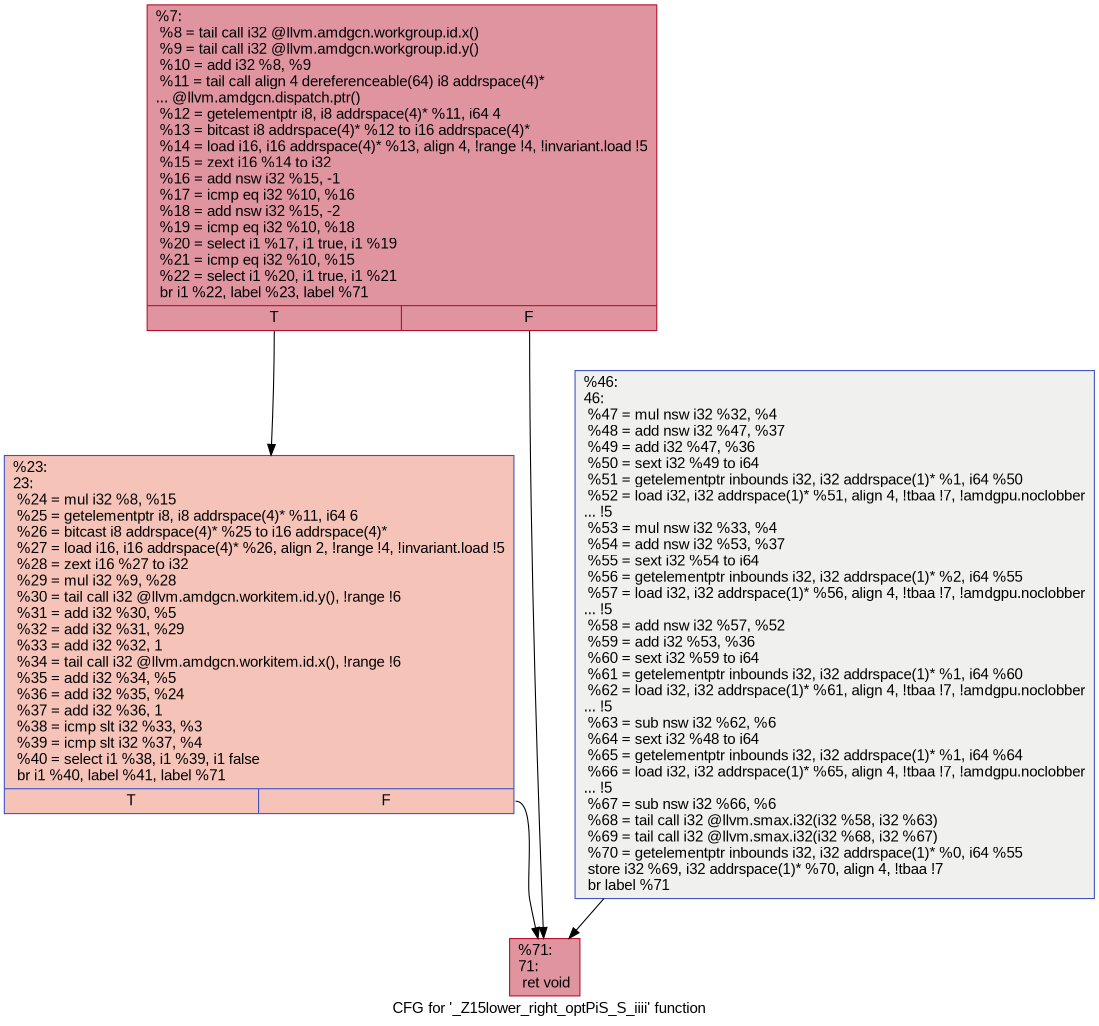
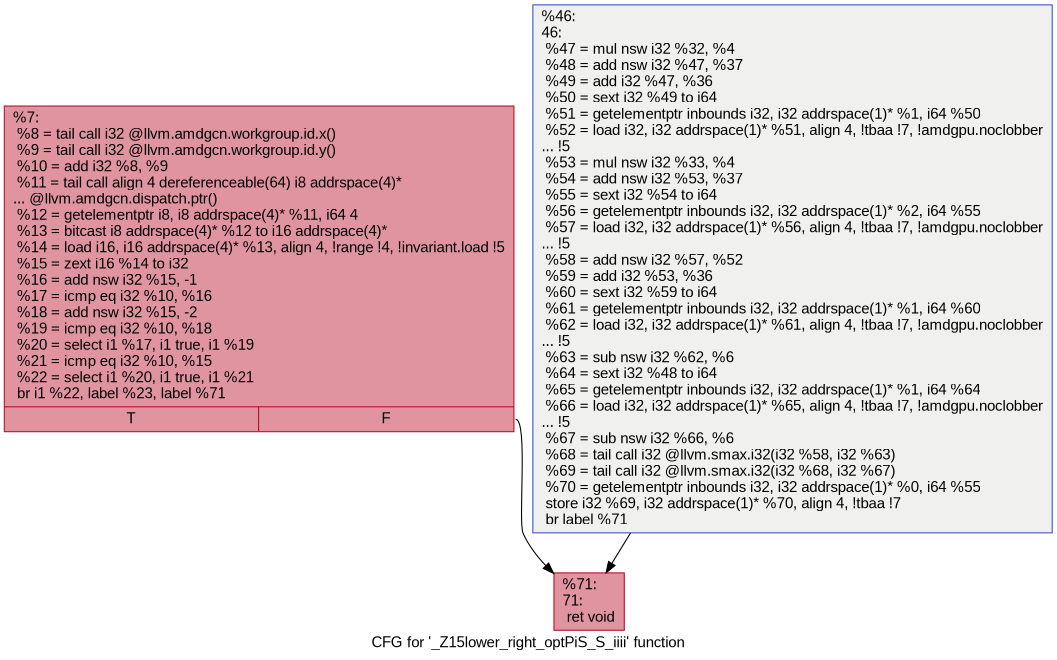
node "%23:": removed
